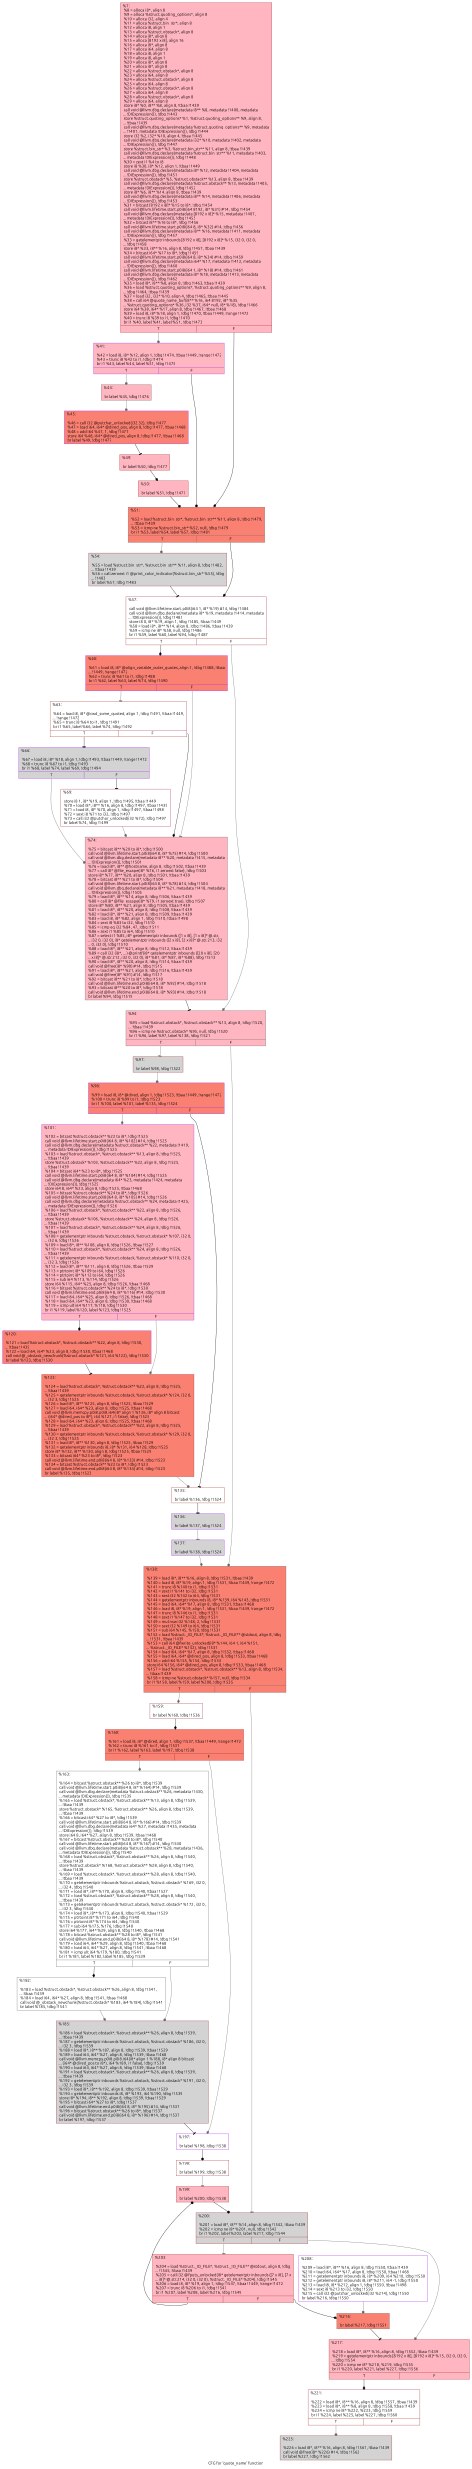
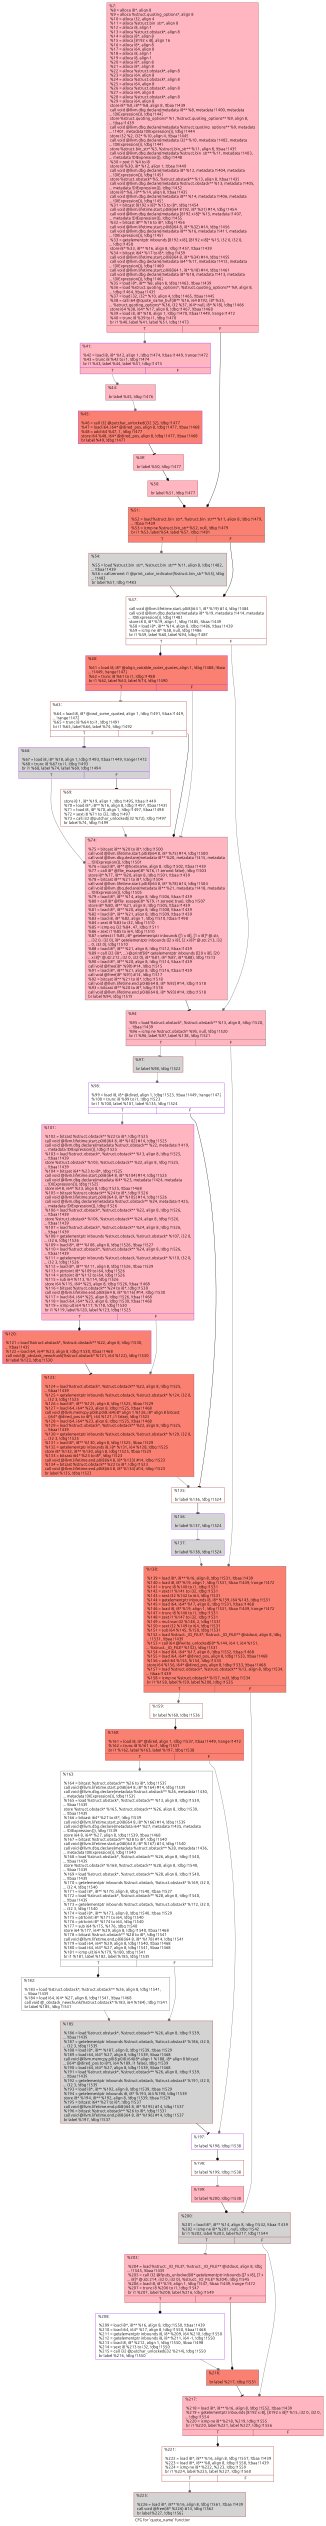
edge "%41:" -> "%51:": removed
node "%98:": fillcolor salmon -> white
edge "%203:" -> "%199:": now "%203:" -> "%208:"
